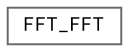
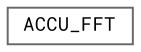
node "FFT_FFT": label "FFT_FFT" -> "ACCU_FFT"
